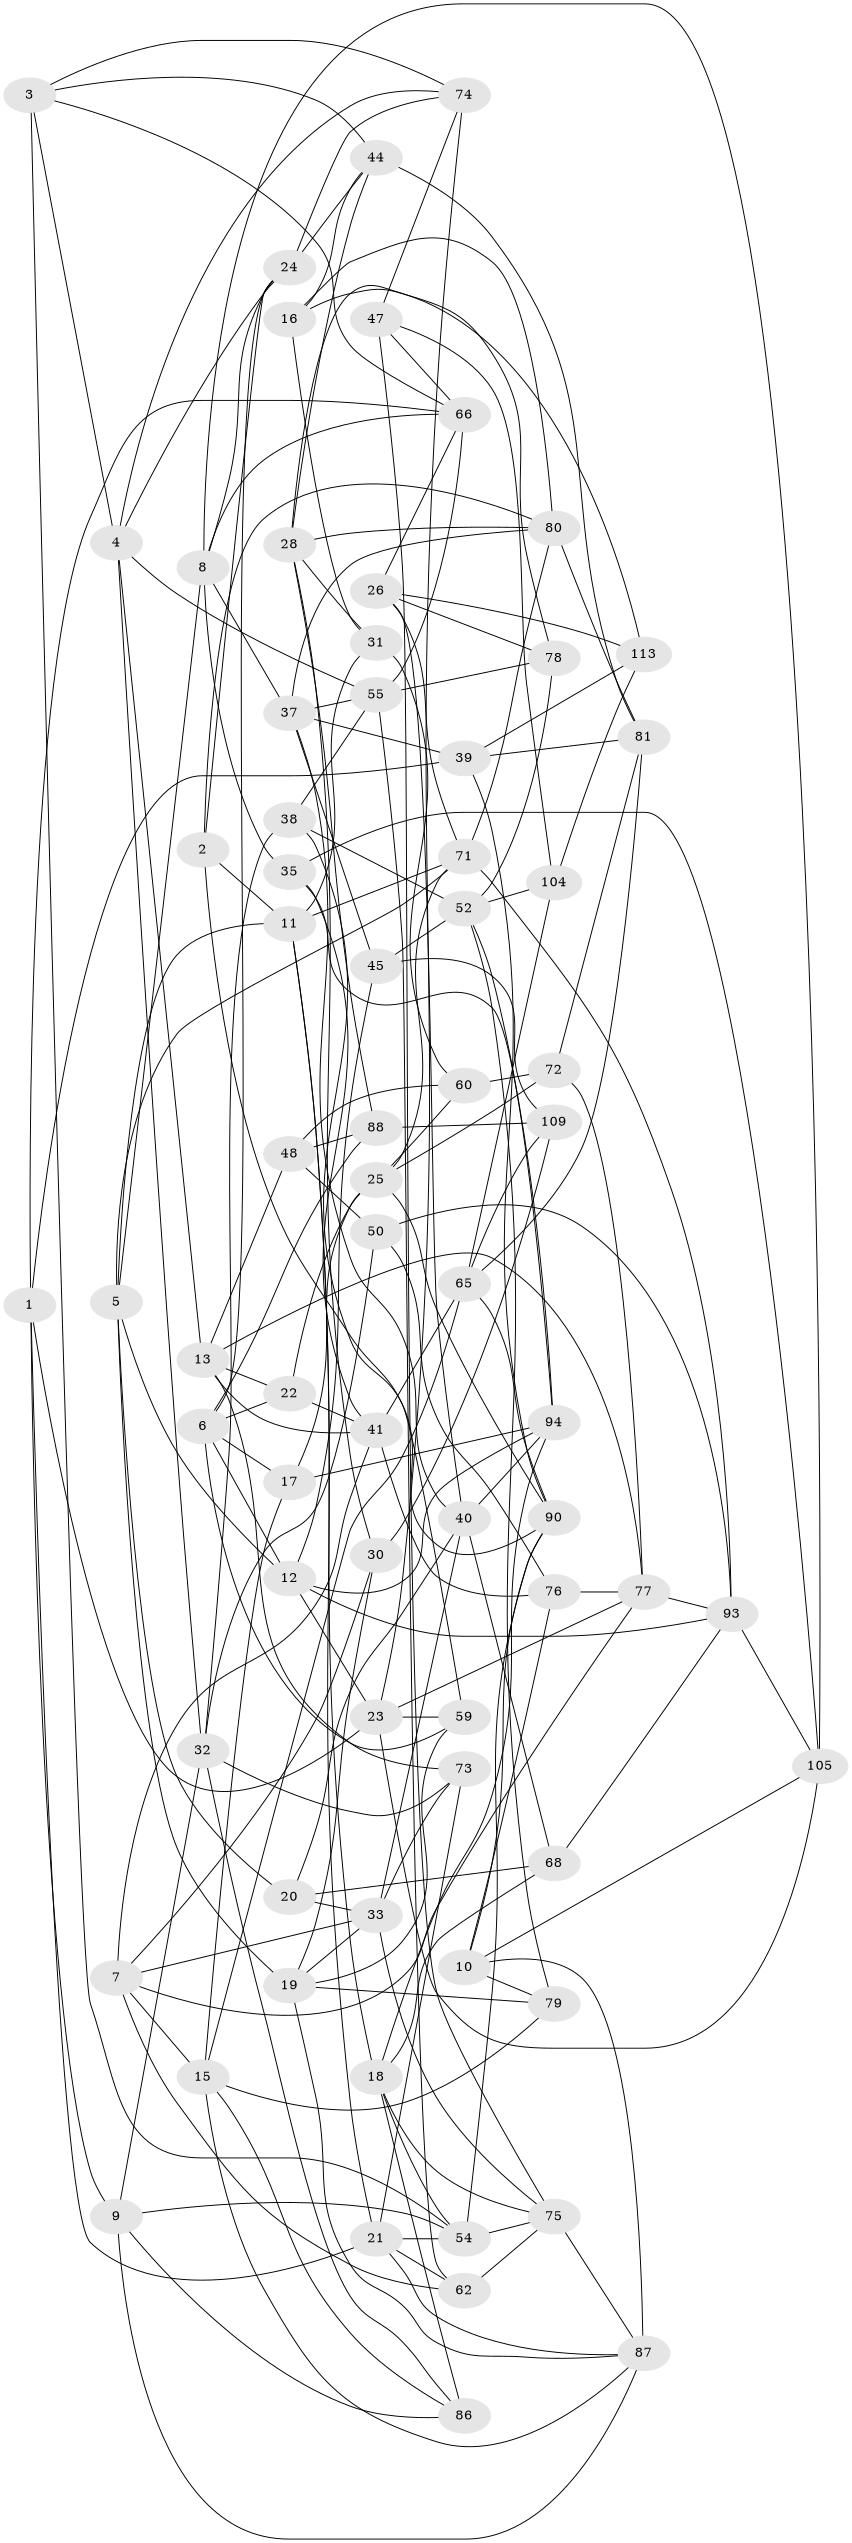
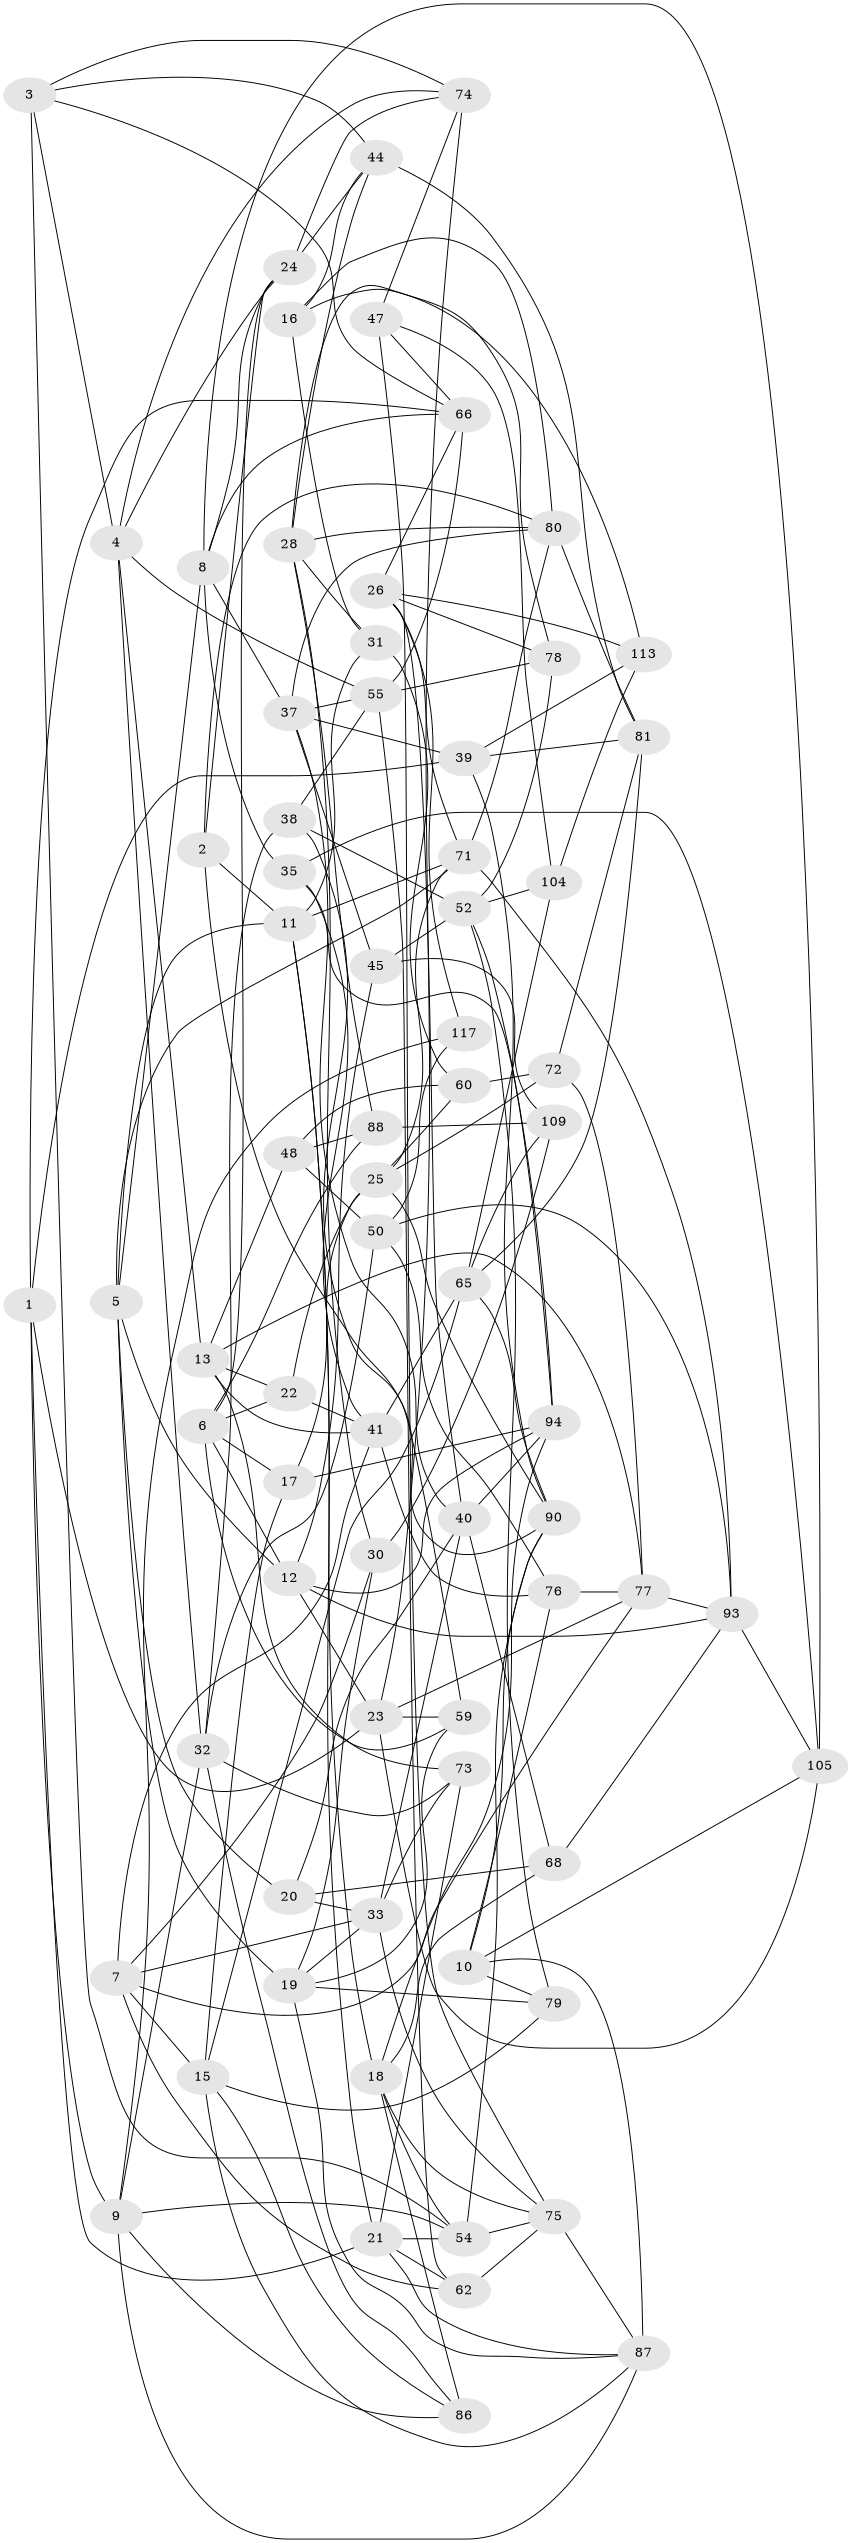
node "117": added
